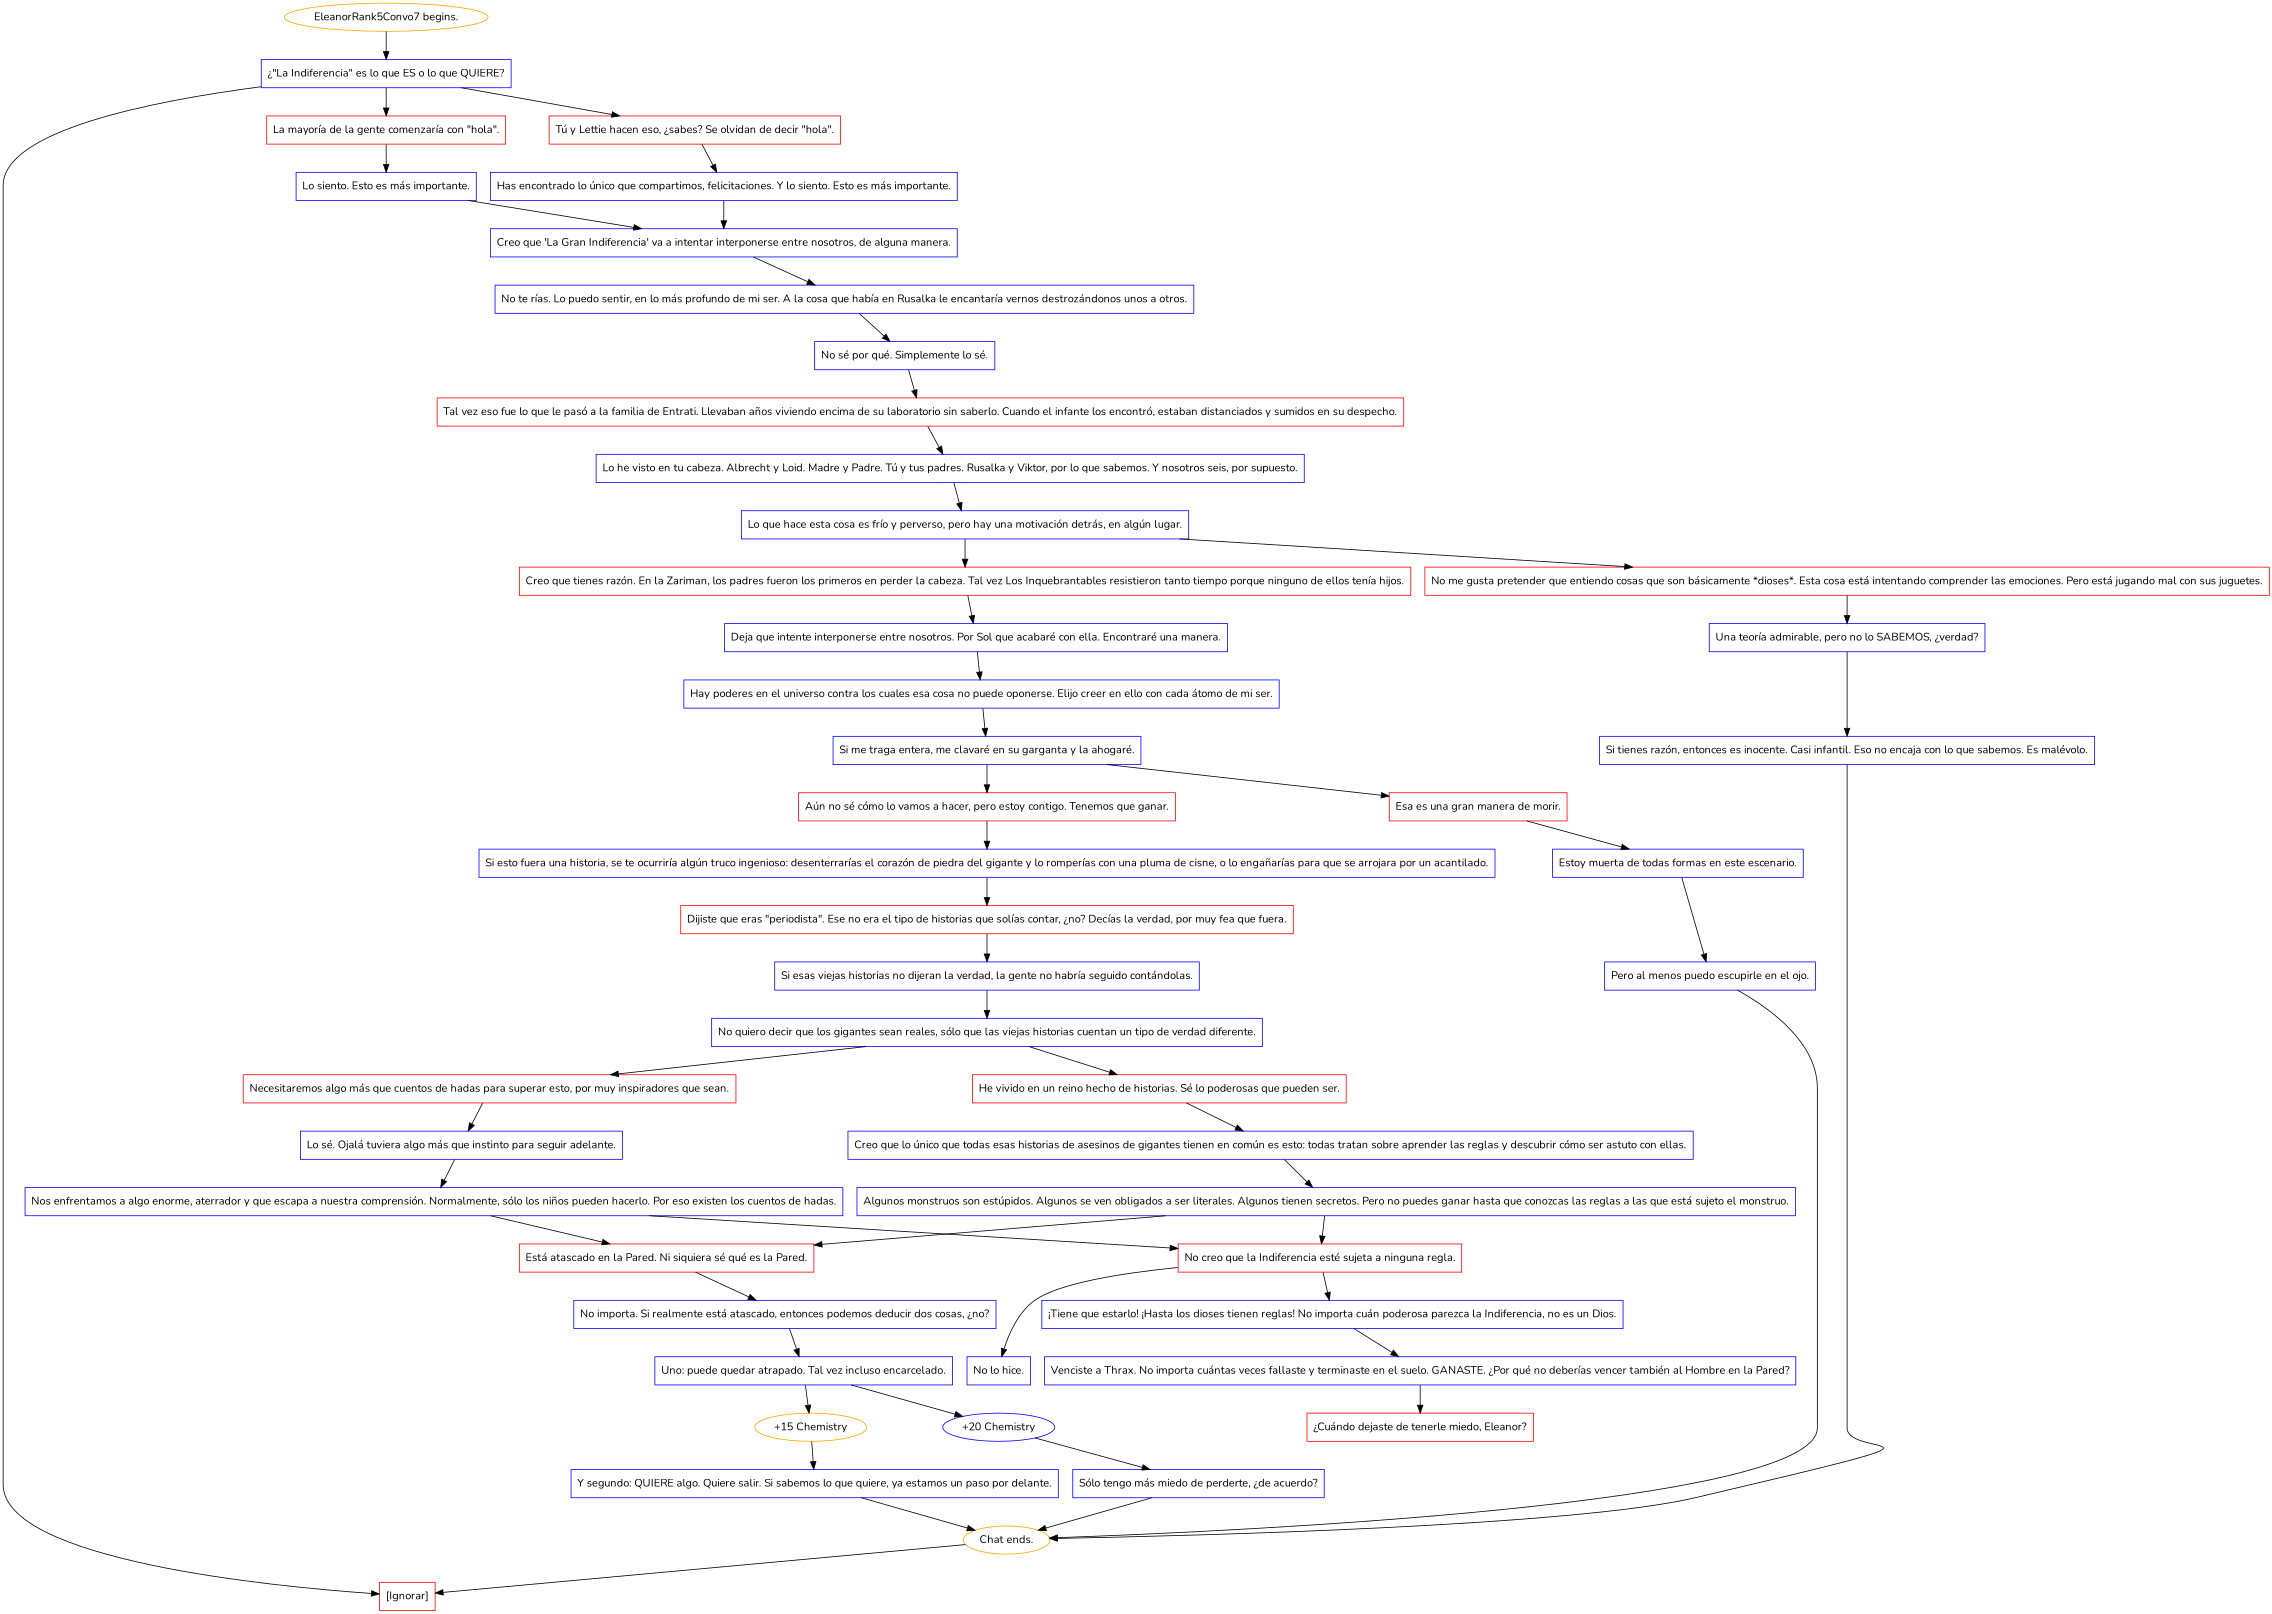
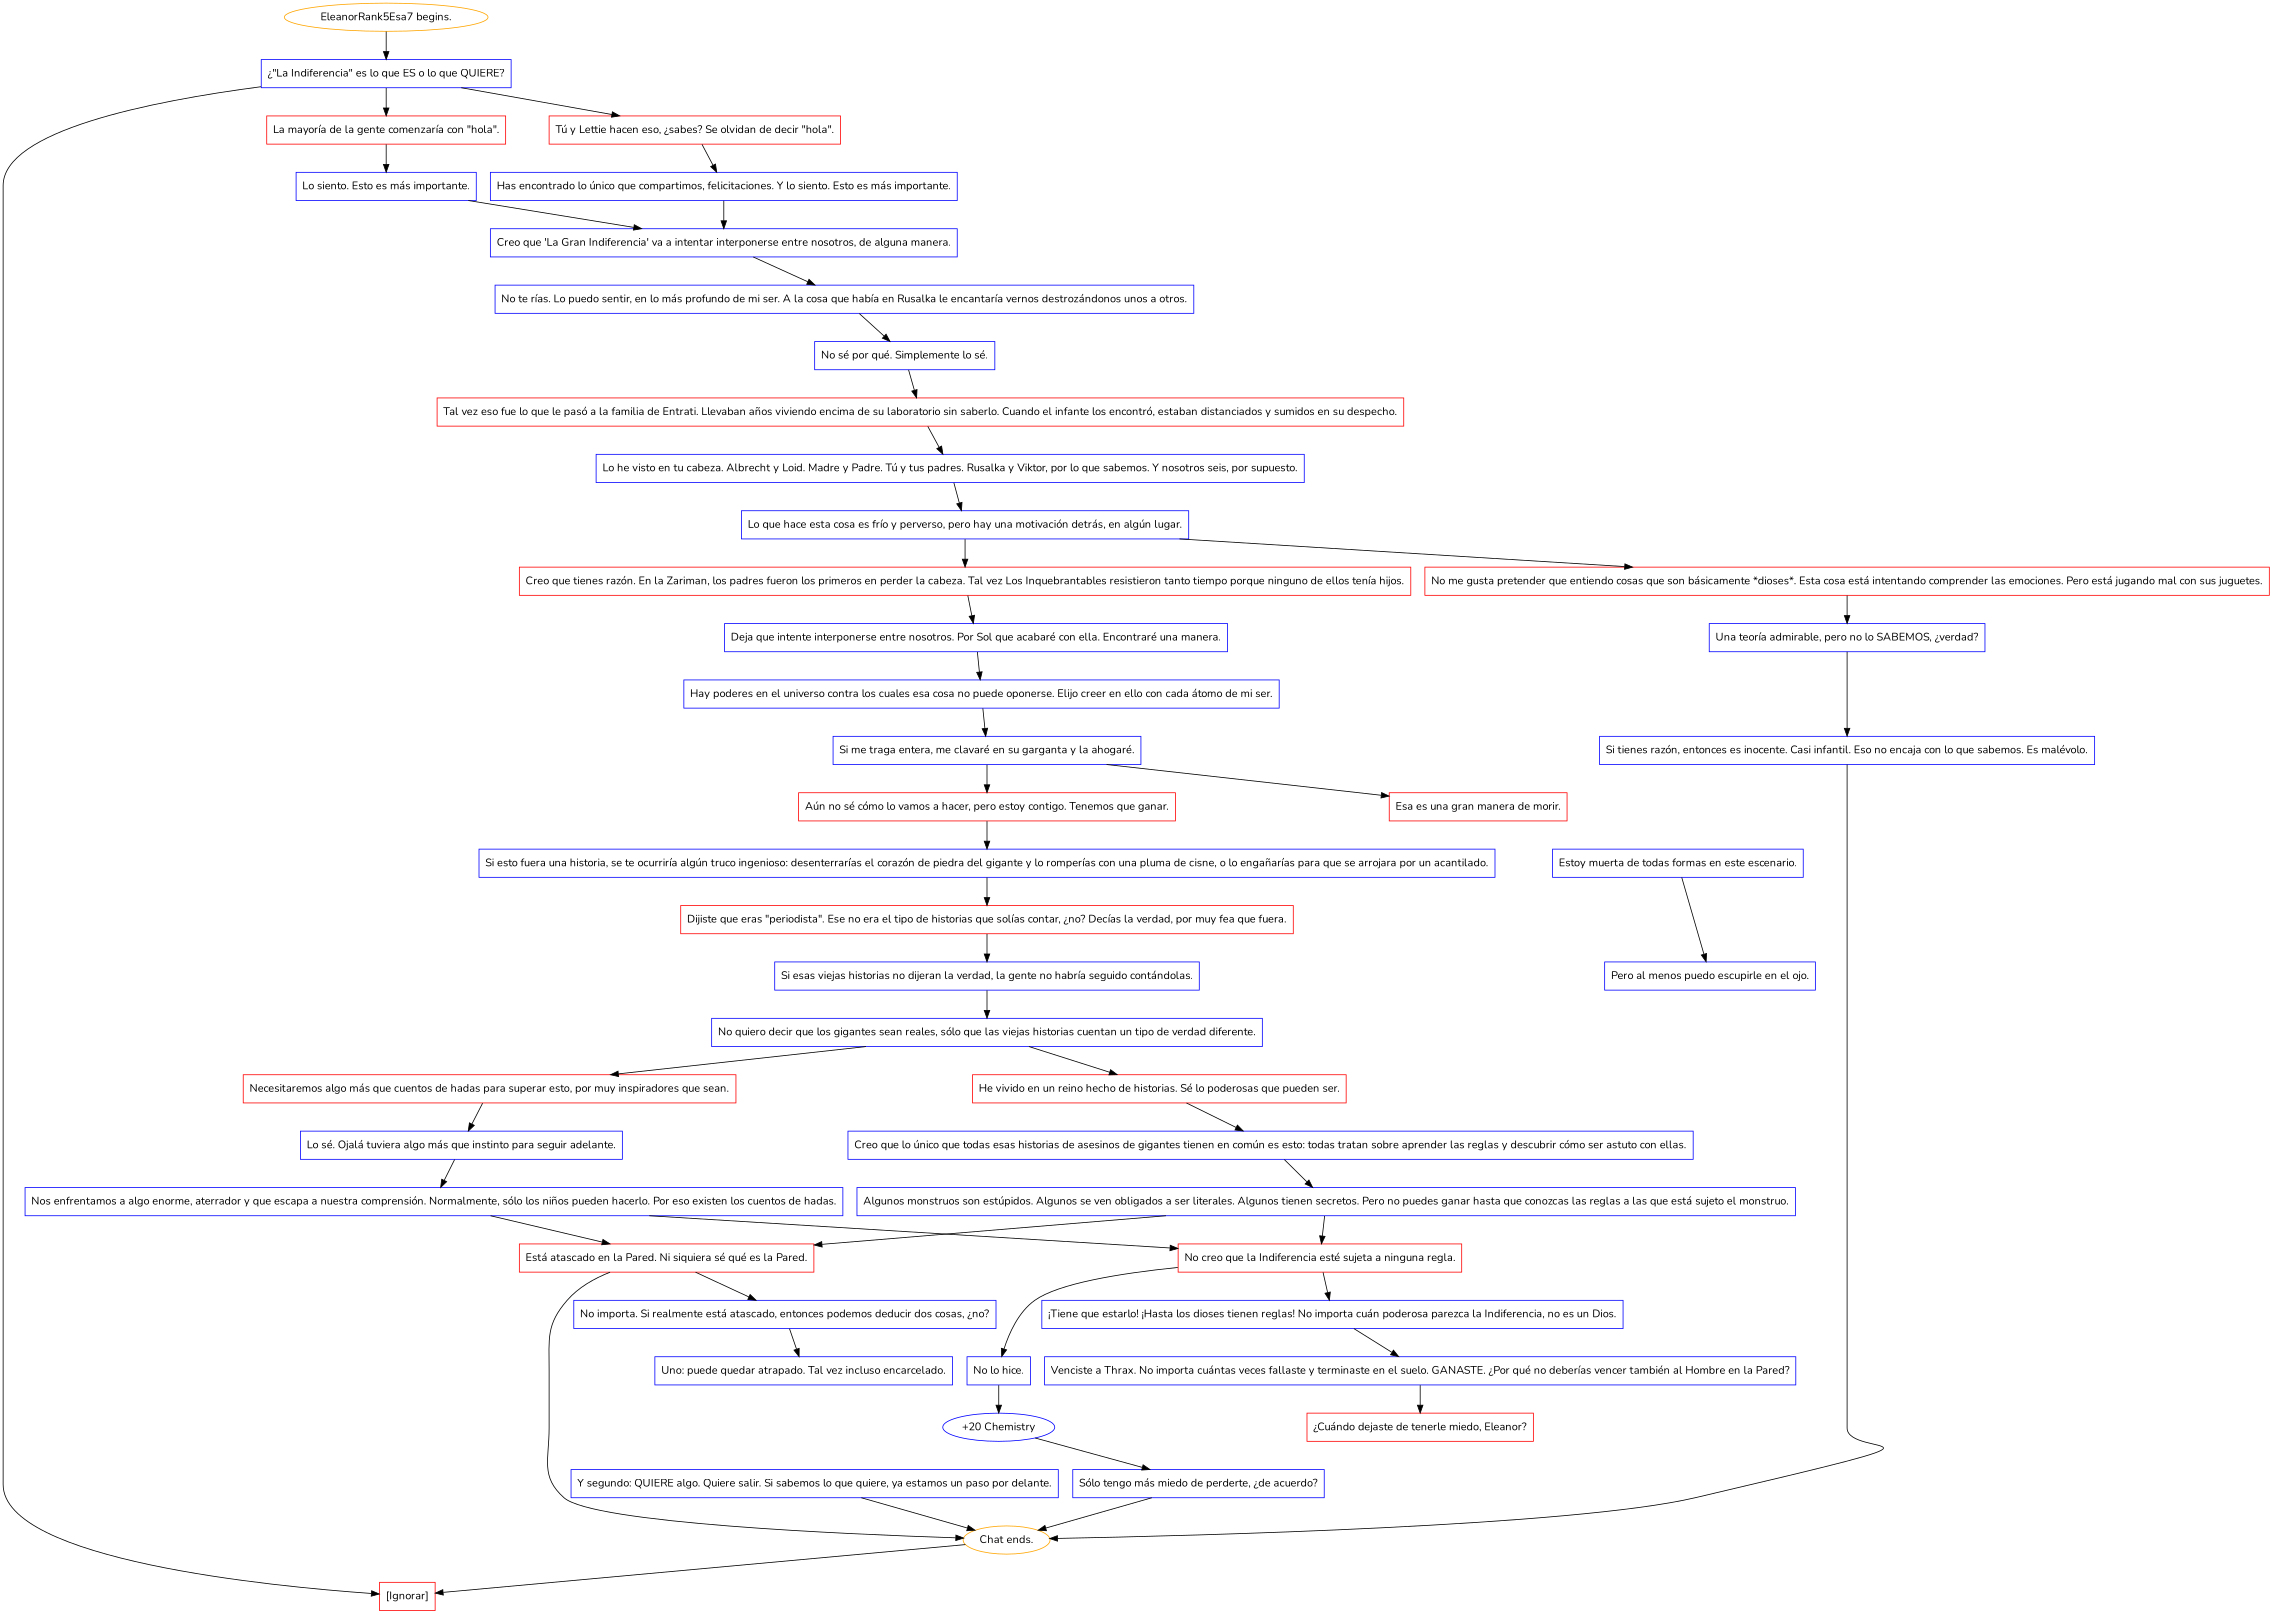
node "EleanorRank5Convo7 begins.": label "EleanorRank5Convo7 begins." -> "EleanorRank5Esa7 begins."
edge "Esa es una gran manera de morir." -> "Estoy muerta de todas formas en este escenario.": removed
edge "Uno: puede quedar atrapado. Tal vez incluso encarcelado." -> "+20 Chemistry": now "No lo hice." -> "+20 Chemistry"
node "+15 Chemistry": removed
edge "Pero al menos puedo escupirle en el ojo." -> "Chat ends.": now "Está atascado en la Pared. Ni siquiera sé qué es la Pared." -> "Chat ends."
